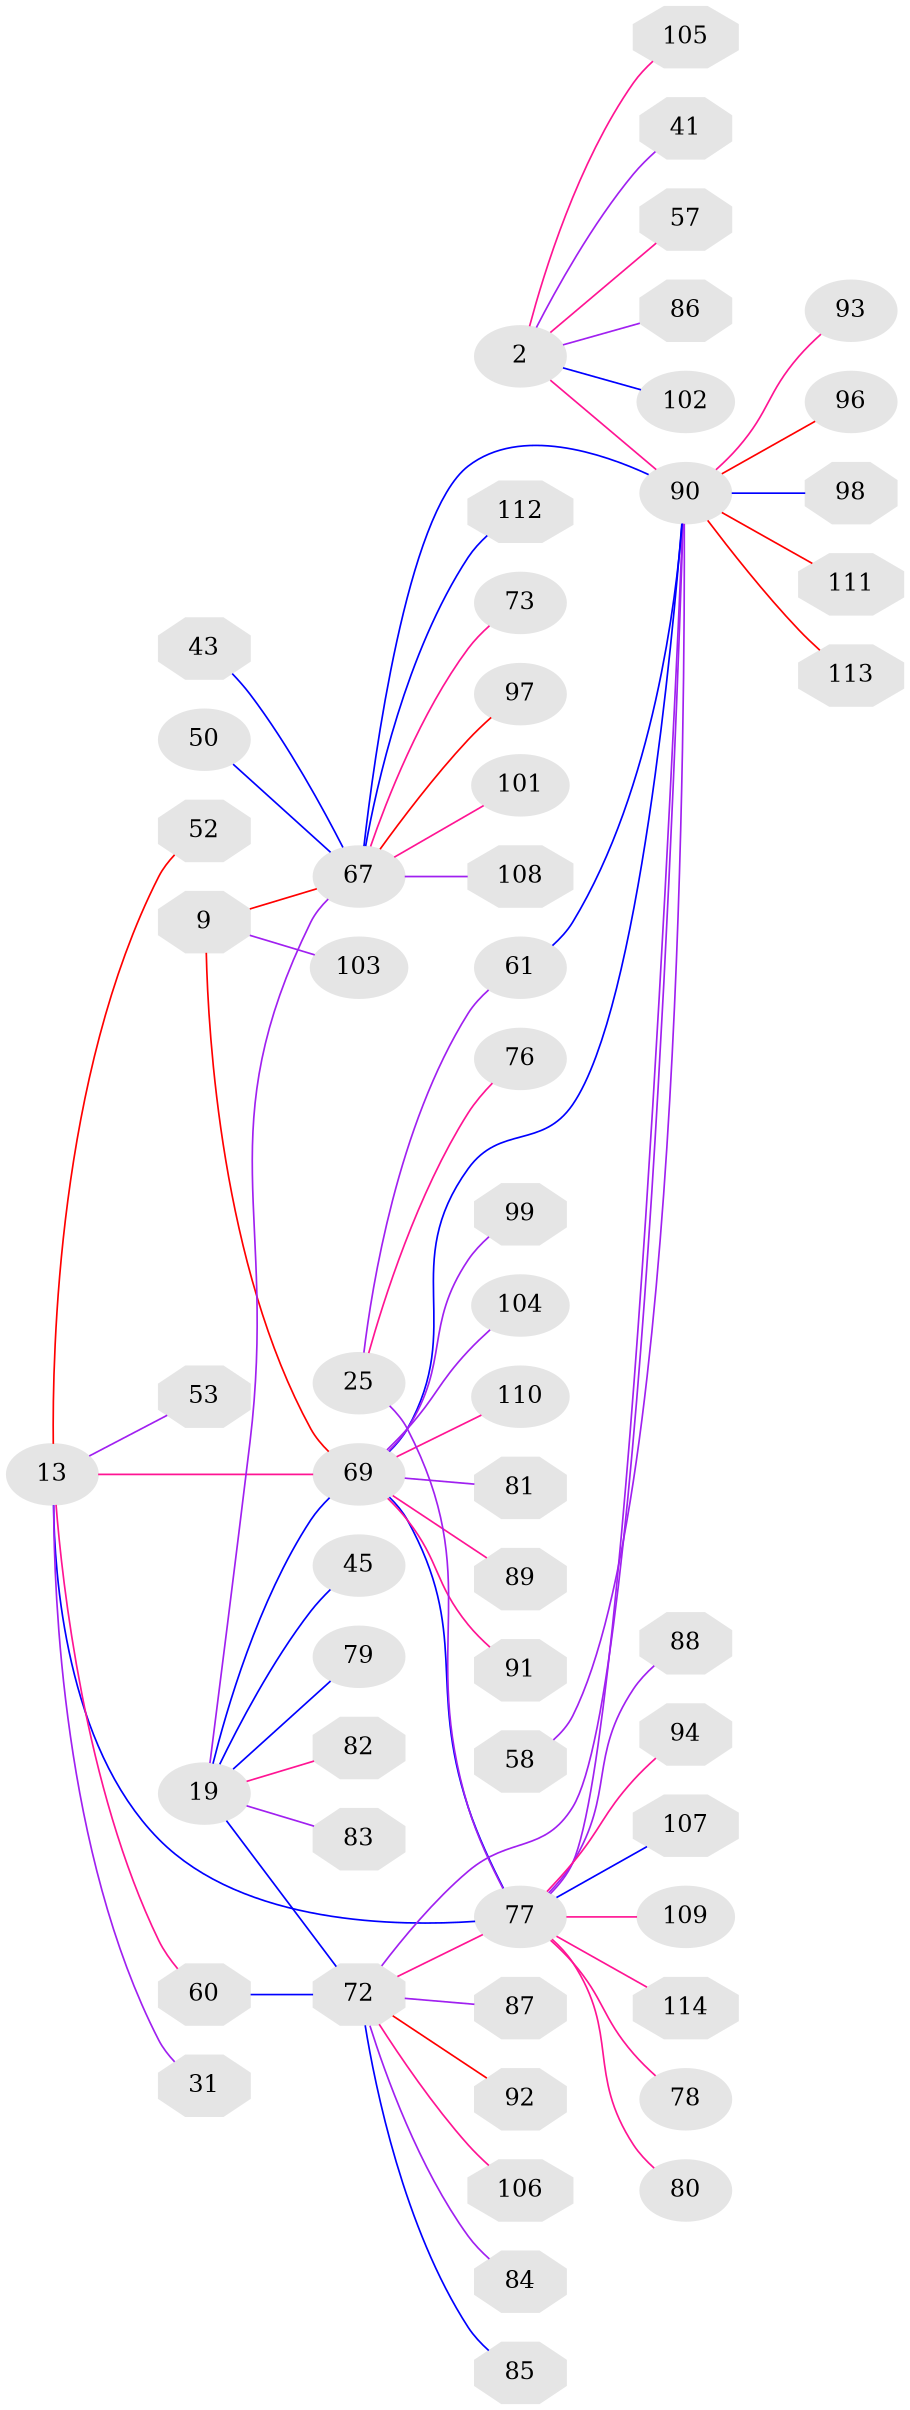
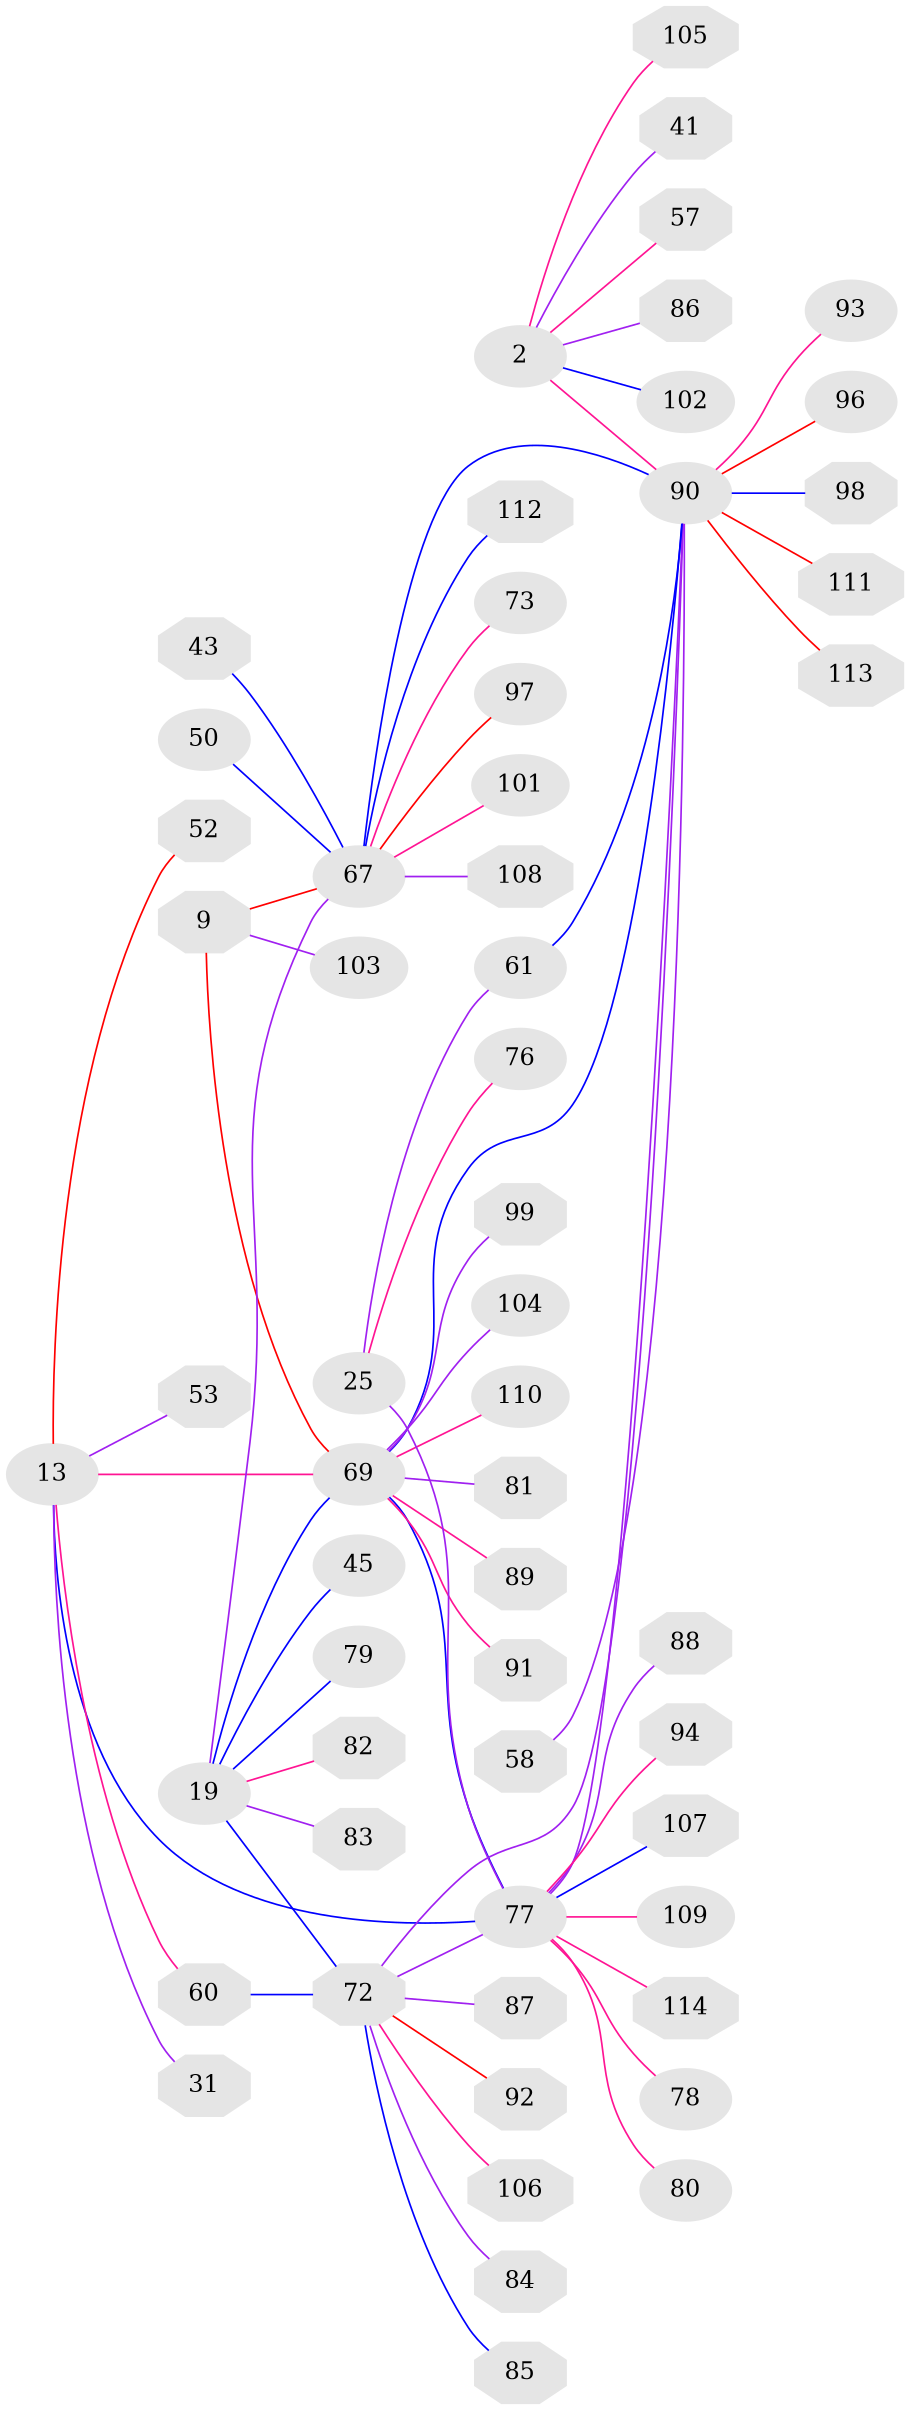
edge "77" -- "72": color deeppink -> purple
